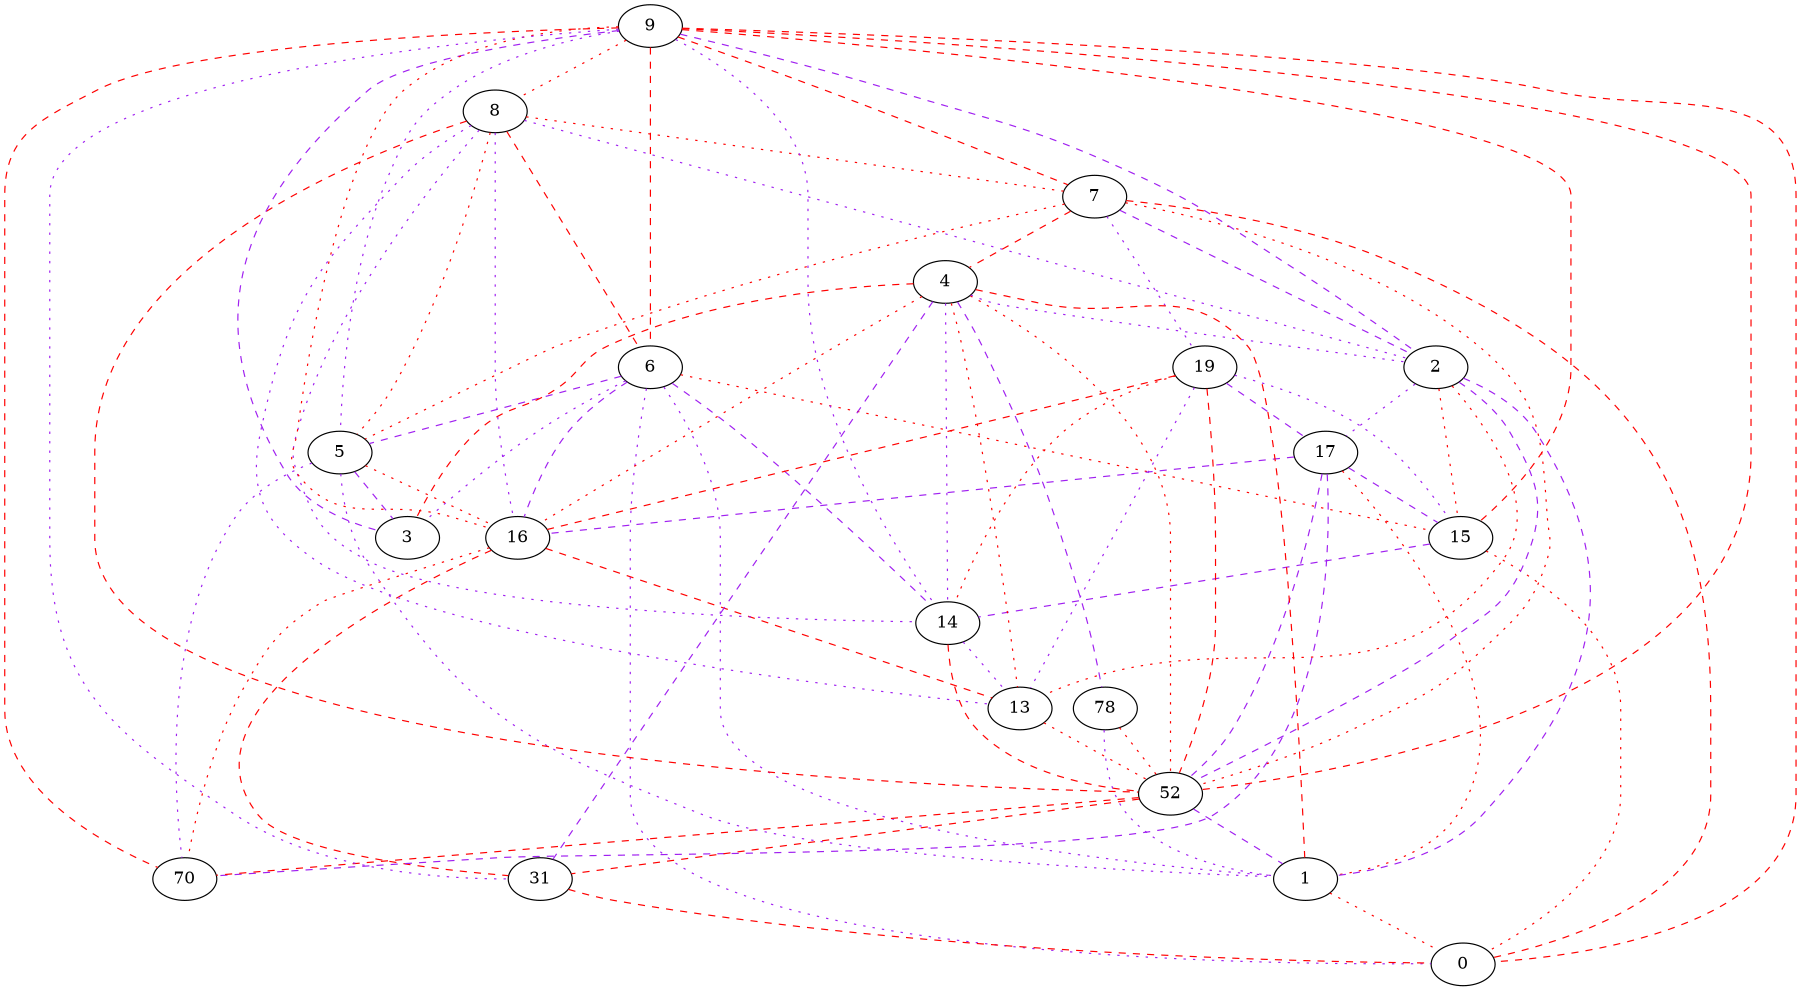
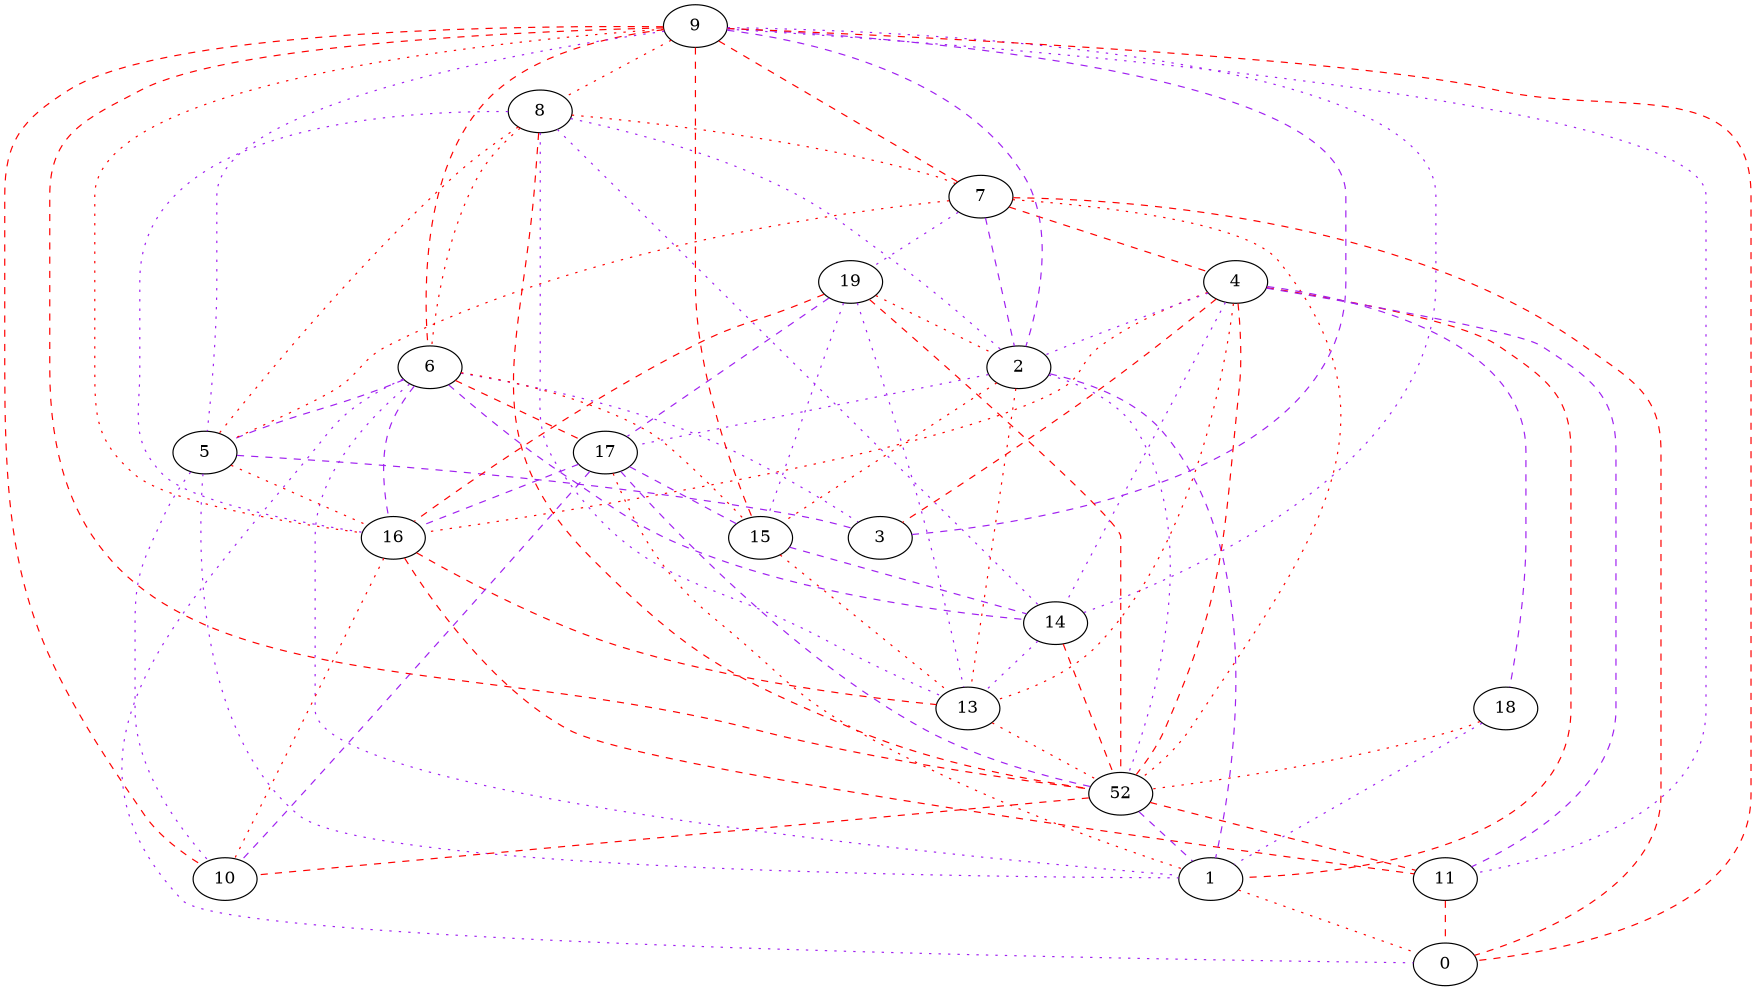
edge "8" -- "6": style dashed -> dotted
edge "6" -- "17": added
edge "19" -- "14": now "19" -- "2"
edge "4" -- "52": style dotted -> dashed
edge "2" -- "52": style dashed -> dotted
node "78": label "78" -> "18"
edge "15" -- "0": now "15" -- "13"
node "70": label "70" -> "10"
node "31": label "31" -> "11"
